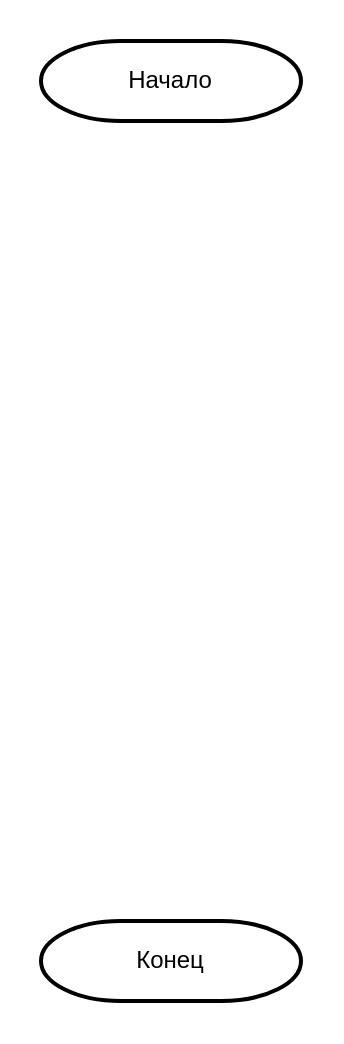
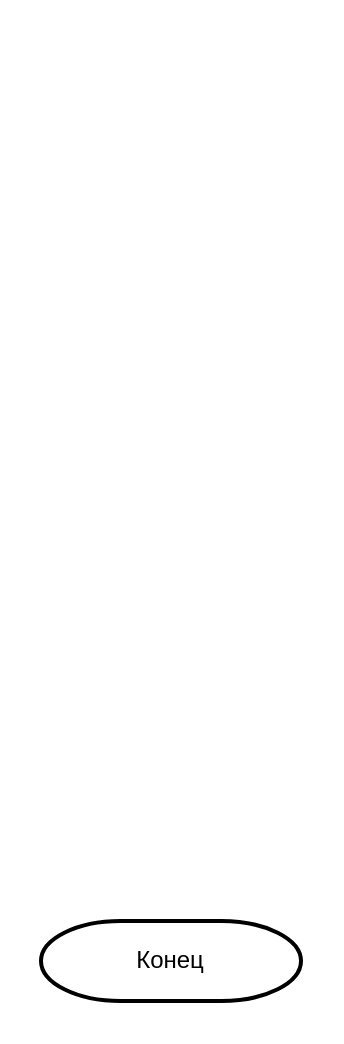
node "Начало": removed
